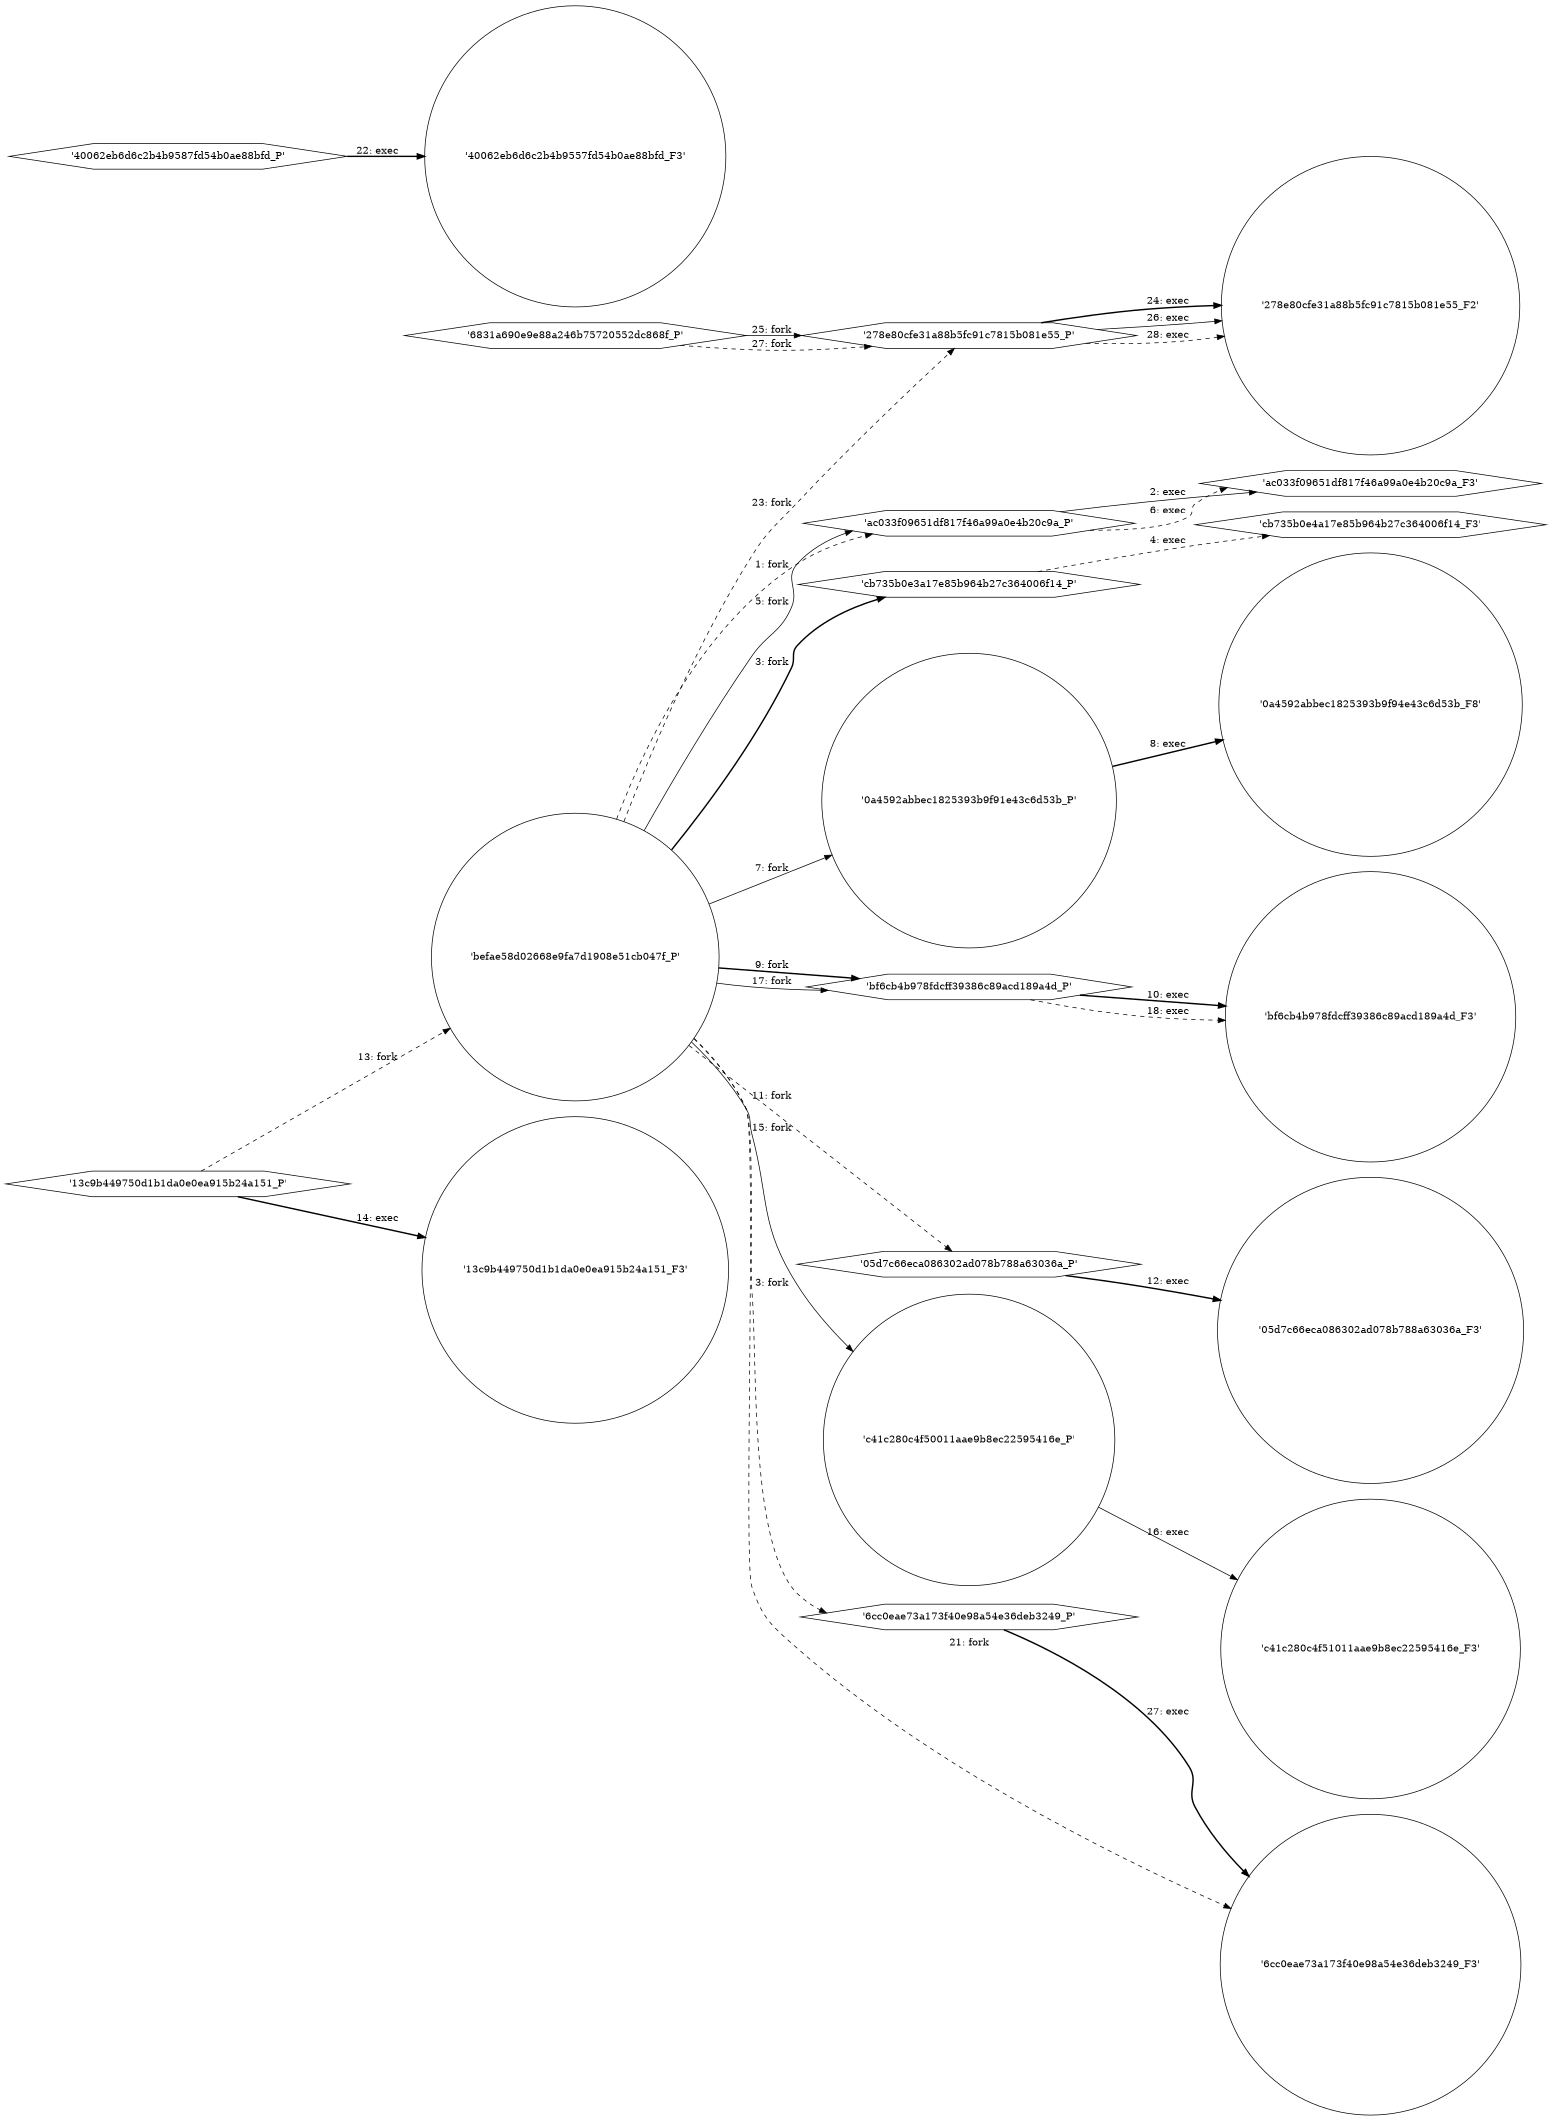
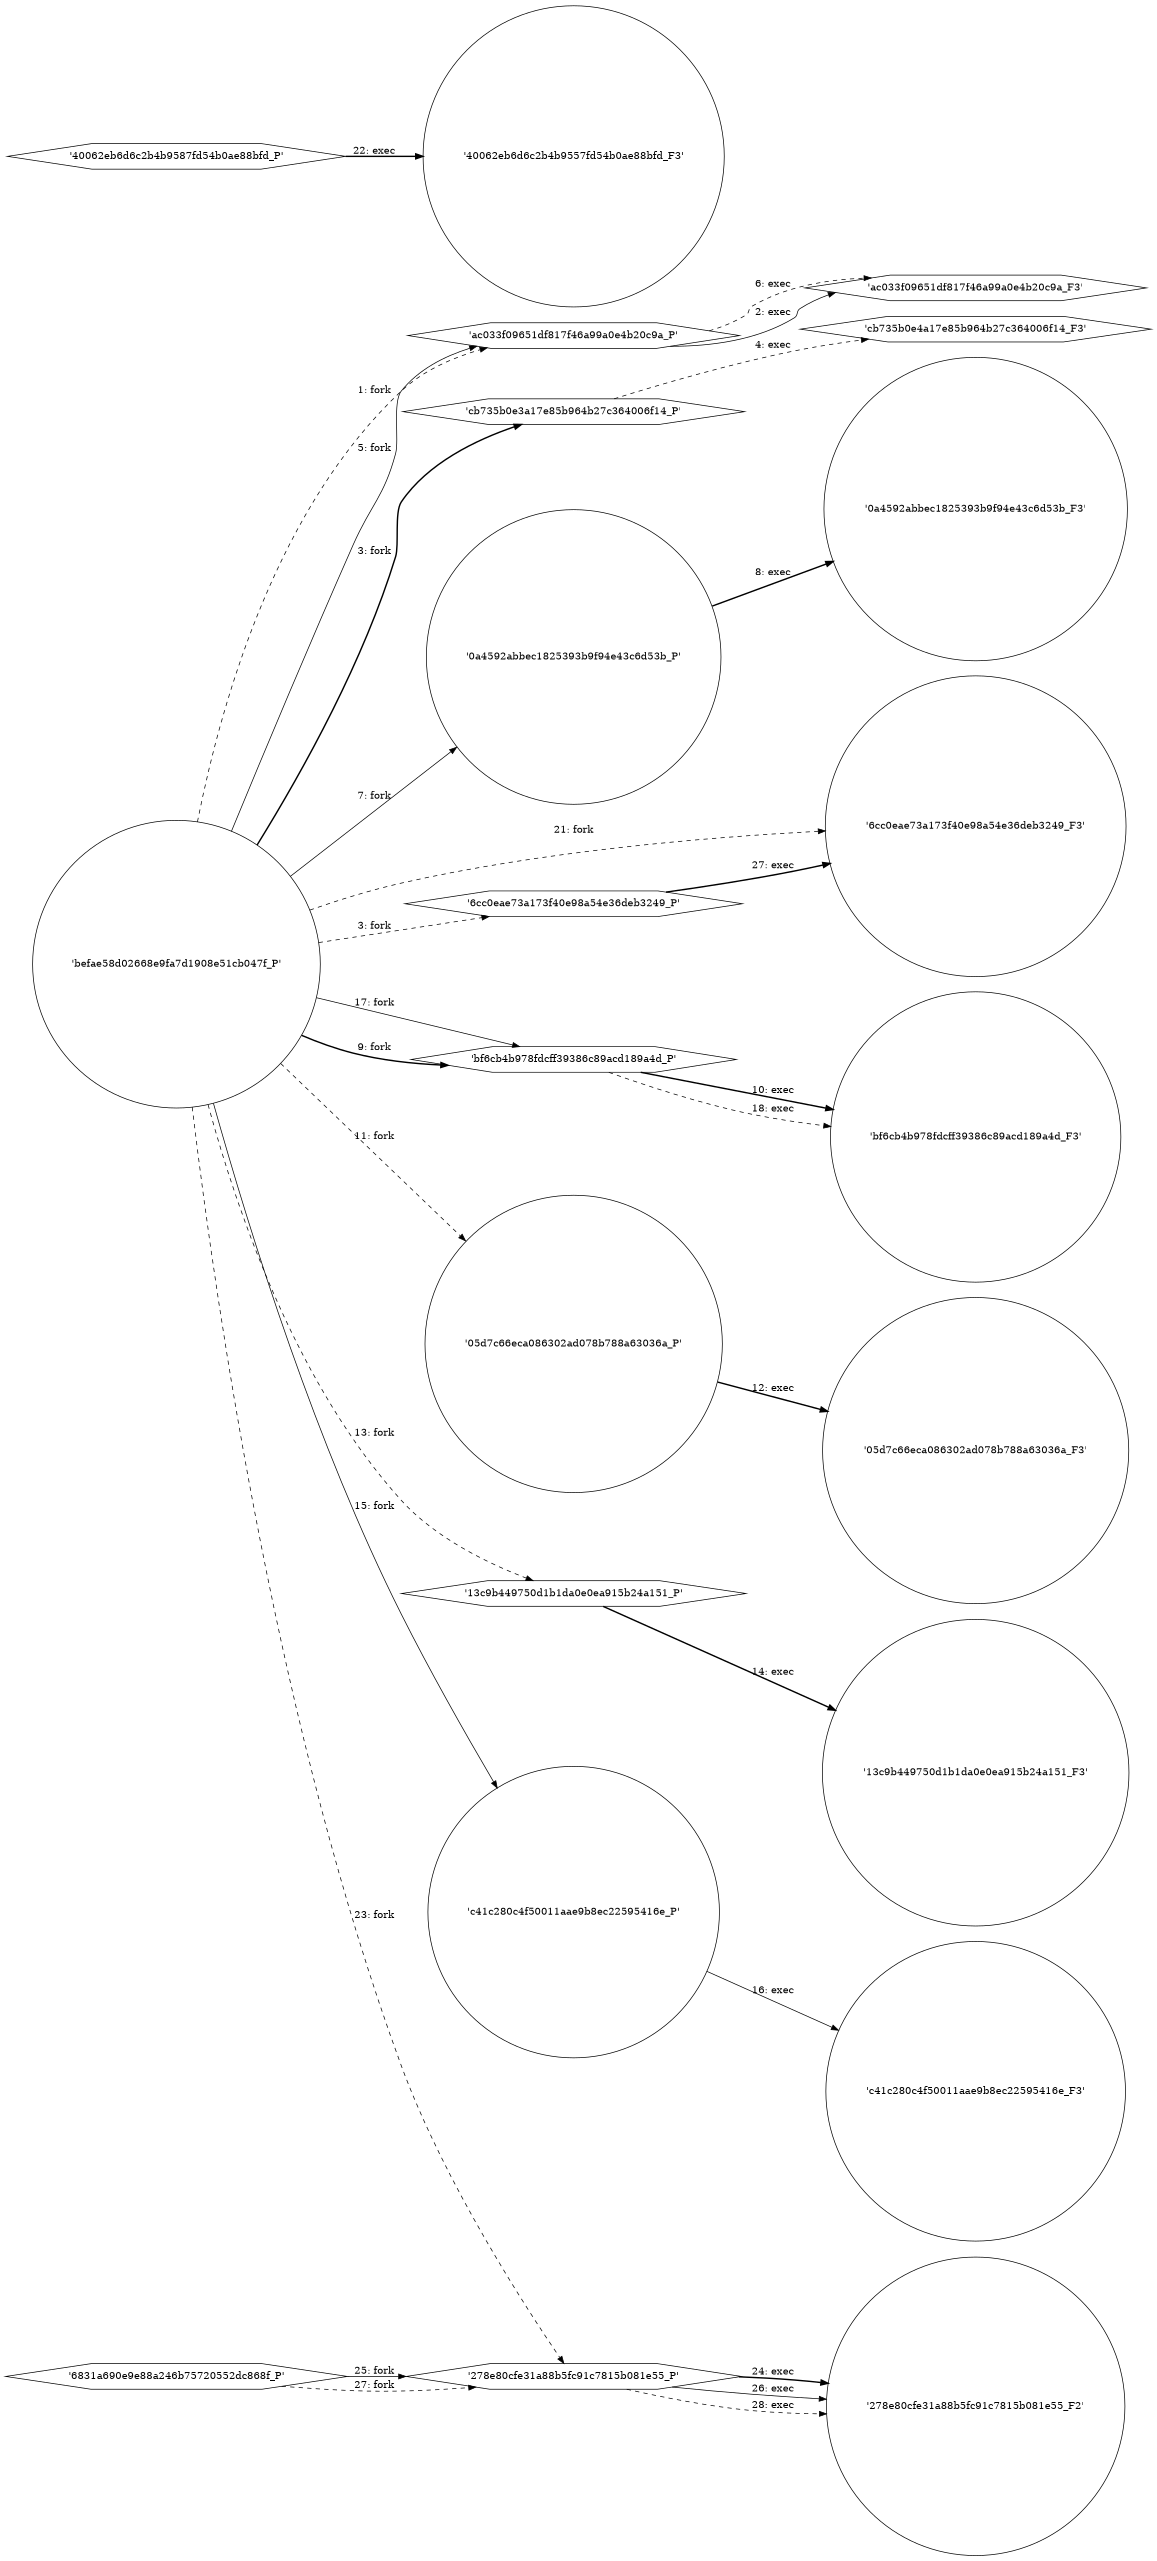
node "'0a4592abbec1825393b9f94e43c6d53b_F8'": label "'0a4592abbec1825393b9f94e43c6d53b_F8'" -> "'0a4592abbec1825393b9f94e43c6d53b_F3'"
node "'0a4592abbec1825393b9f91e43c6d53b_P'": label "'0a4592abbec1825393b9f91e43c6d53b_P'" -> "'0a4592abbec1825393b9f94e43c6d53b_P'"
edge "'13c9b449750d1b1da0e0ea915b24a151_P'" -> "'befae58d02668e9fa7d1908e51cb047f_P'": reversed
node "'05d7c66eca086302ad078b788a63036a_P'": shape hexagon -> circle
node "'c41c280c4f51011aae9b8ec22595416e_F3'": label "'c41c280c4f51011aae9b8ec22595416e_F3'" -> "'c41c280c4f50011aae9b8ec22595416e_F3'"
